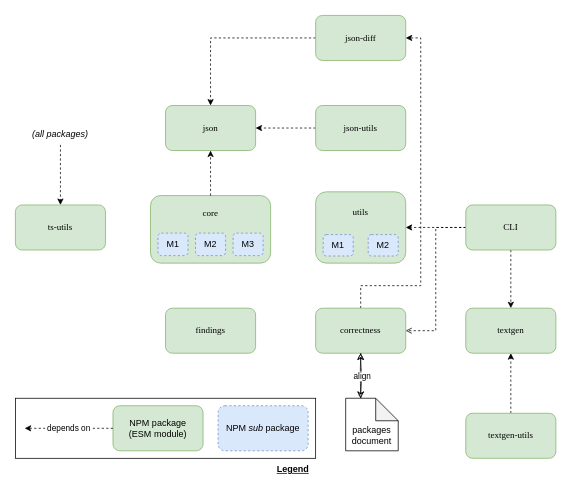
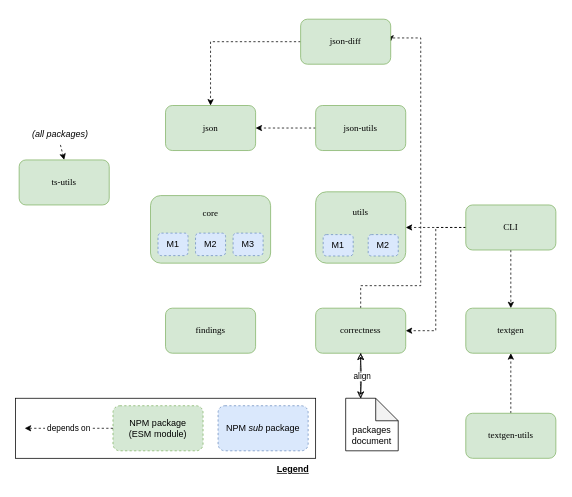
node "json-diff": moved (360, 38) -> (345, 42)
edge "core" -> "json": removed
node "ts-utils": moved (60, 227) -> (64, 182)
edge "CLI" -> "correctness": arrowhead open -> classic
node "NPM package (ESM module)": style solid -> dashed
